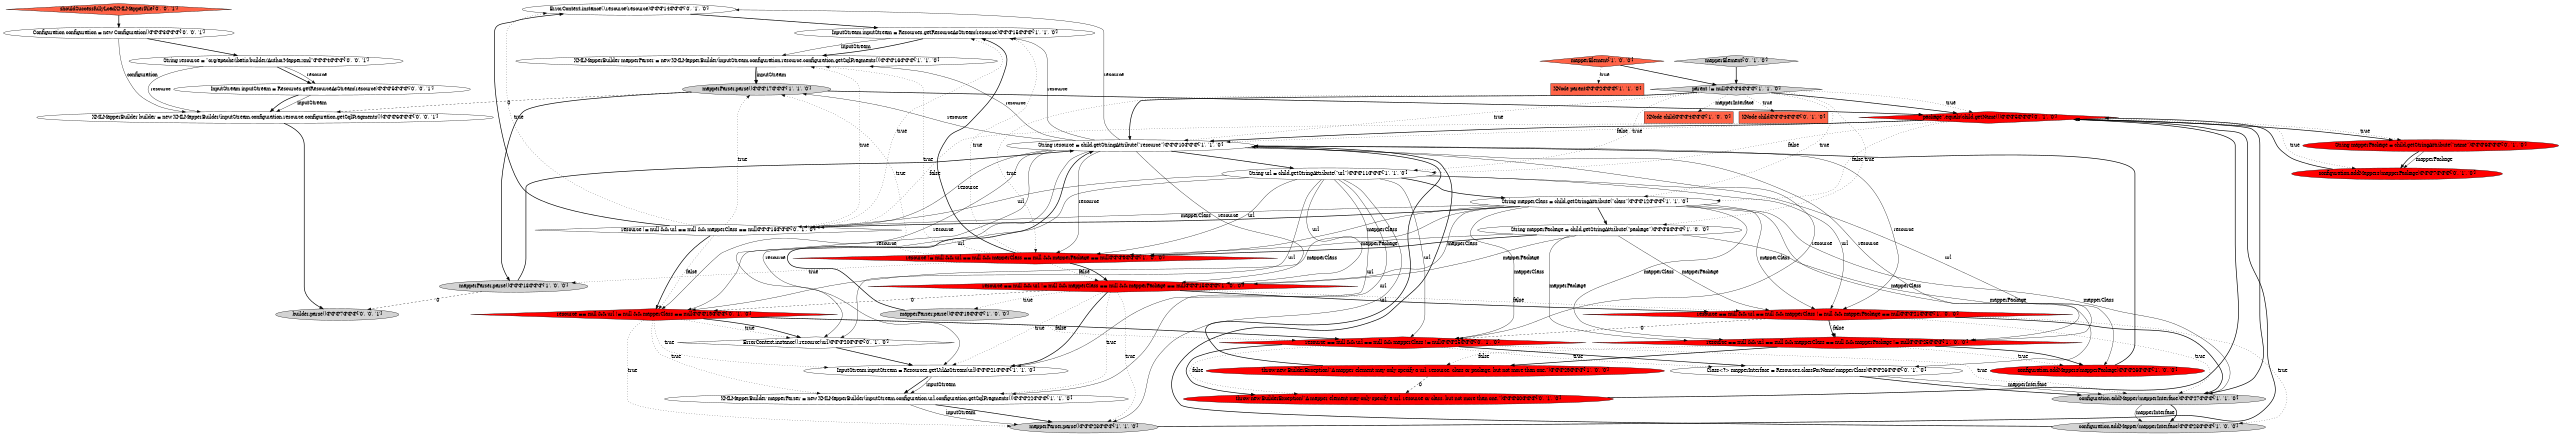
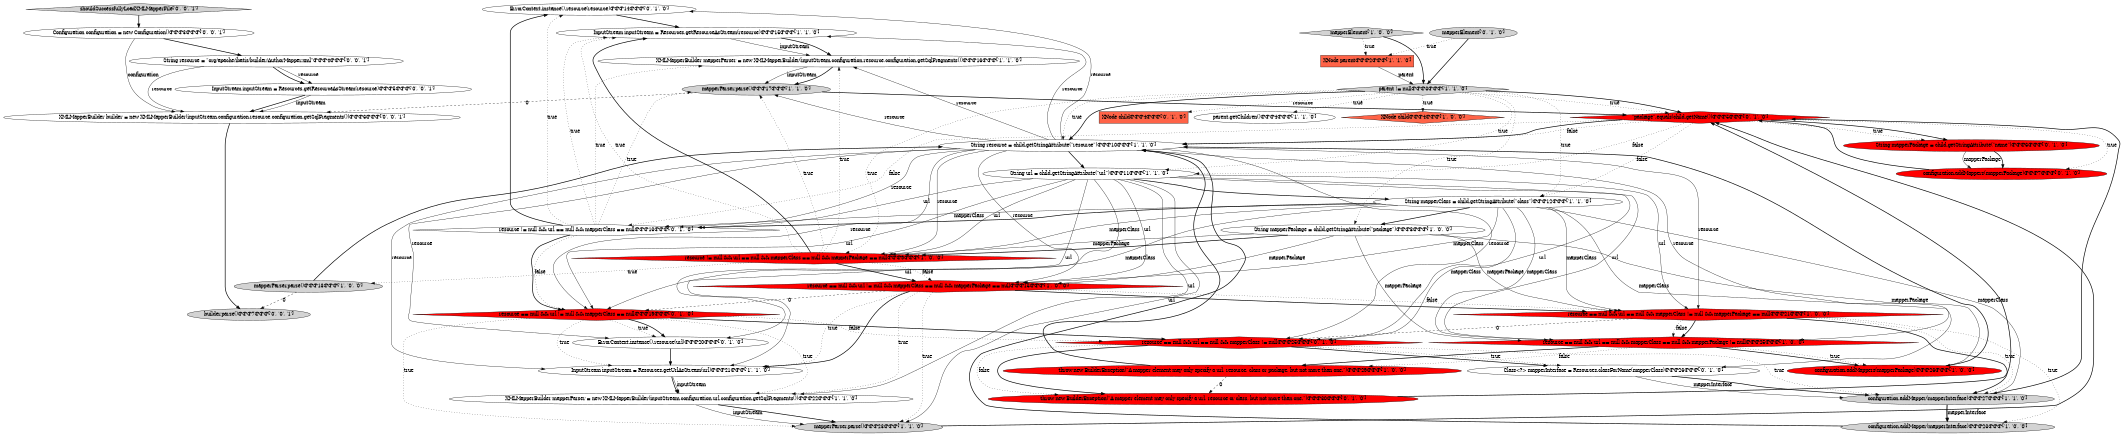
node "shouldSuccessfullyLoadXMLMapperFile['0', '0', '1']": fillcolor tomato -> lightgray
edge "mapperElement['0', '1', '0']" -> "XNode parent@@@2@@@['1', '1', '0']": added, label "true"
node "mapperElement['1', '0', '0']": fillcolor tomato -> lightgray
node "mapperElement['0', '1', '0']": shape diamond -> ellipse
edge "XNode parent@@@2@@@['1', '1', '0']" -> "parent != null@@@3@@@['1', '1', '0']": added, label "parent"
edge "parent != null@@@3@@@['1', '1', '0']" -> "XNode child@@@4@@@['1', '0', '0']": label "mapperInterface" -> "true"
edge "parent != null@@@3@@@['1', '1', '0']" -> "XNode child@@@4@@@['0', '1', '0']": label "true" -> "resource"
edge "mapperParser.parse()@@@17@@@['1', '1', '0']" -> "mapperParser.parse()@@@13@@@['1', '0', '0']": removed
node "parent.getChildren()@@@4@@@['1', '1', '0']": added
node "XNode child@@@4@@@['1', '0', '0']": shape box -> diamond
node "mapperParser.parse()@@@19@@@['1', '0', '0']": removed
node "ErrorContext.instance().resource(url)@@@20@@@['0', '1', '0']": shape diamond -> ellipse
